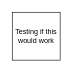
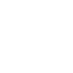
node "Testing if this would work": removed
